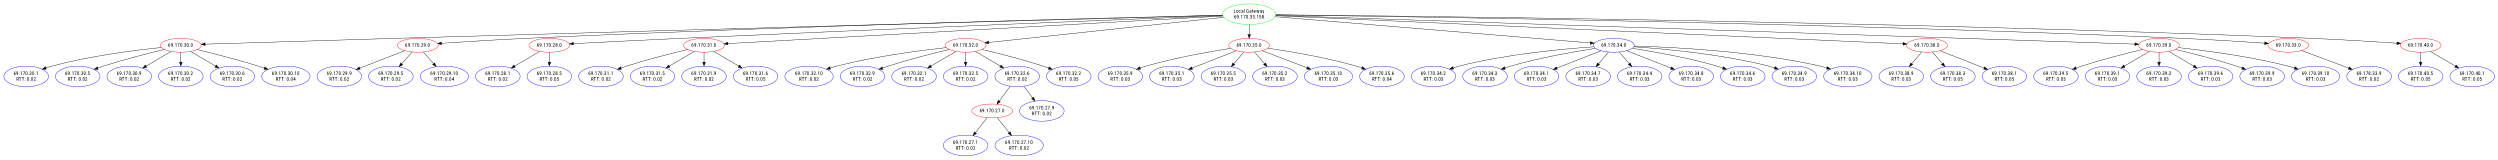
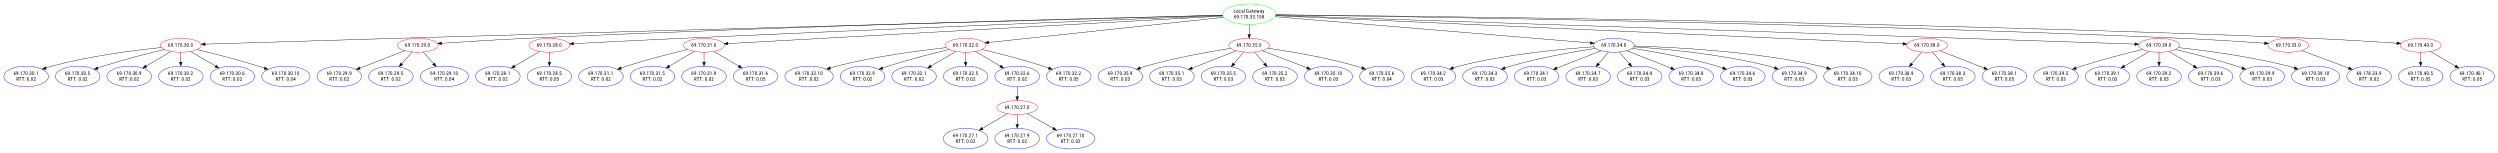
edge "69.170.32.6 RTT: 0.02" -> "69.170.27.9 RTT: 0.02": now "69.170.27.0" -> "69.170.27.9 RTT: 0.02"
